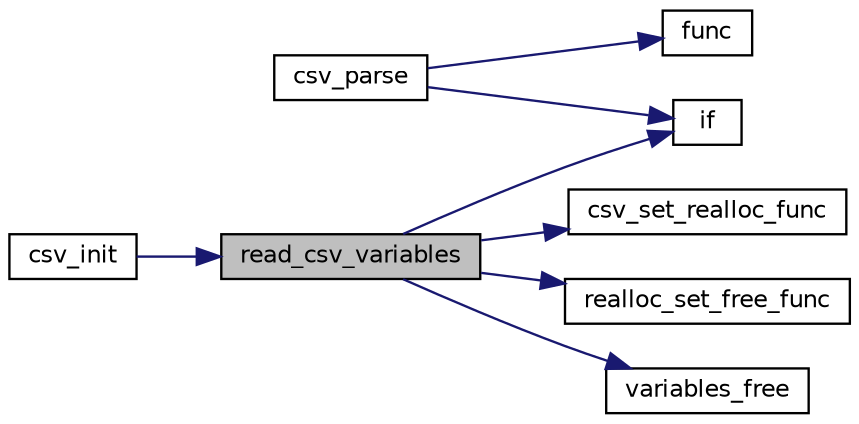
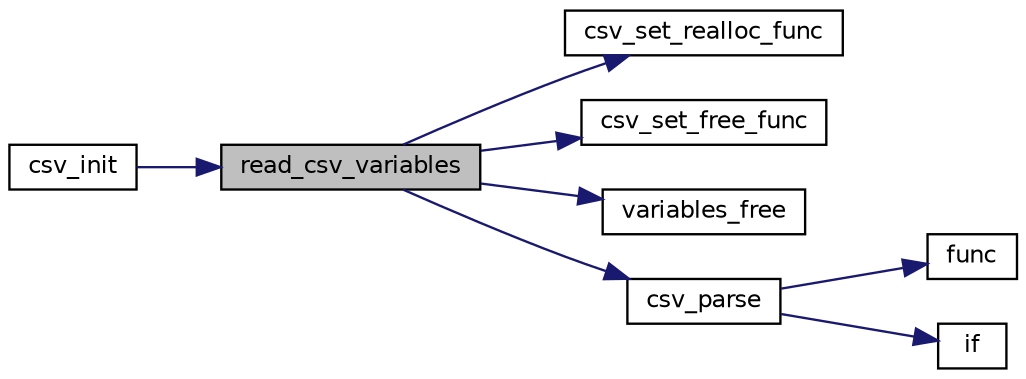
edge "read_csv_variables" -> "if": now "read_csv_variables" -> "csv_parse"
node "realloc_set_free_func": label "realloc_set_free_func" -> "csv_set_free_func"
